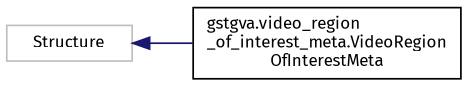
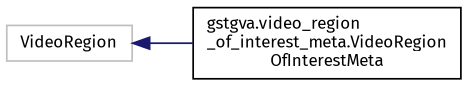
node "Structure": label "Structure" -> "VideoRegion"
